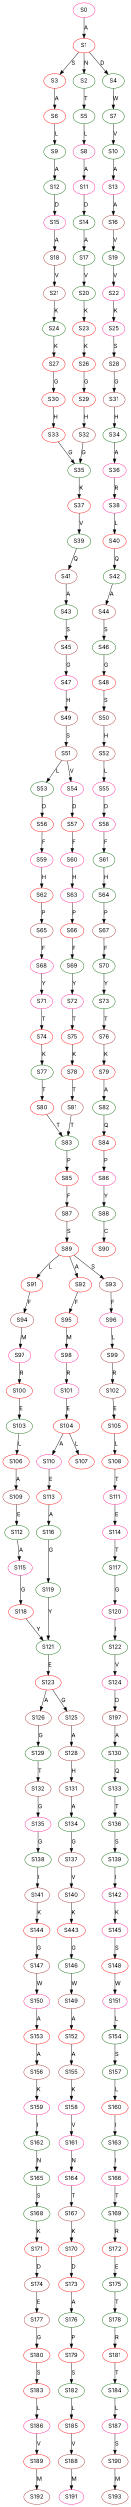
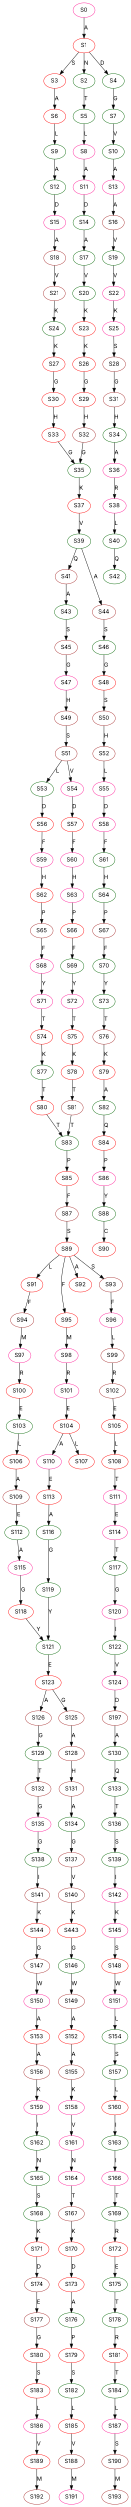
edge "S4" -> "S7": label "W" -> "G"
node "S40": color red -> darkgreen
edge "S42" -> "S44": now "S39" -> "S44"
edge "S92" -> "S95": now "S89" -> "S95"
